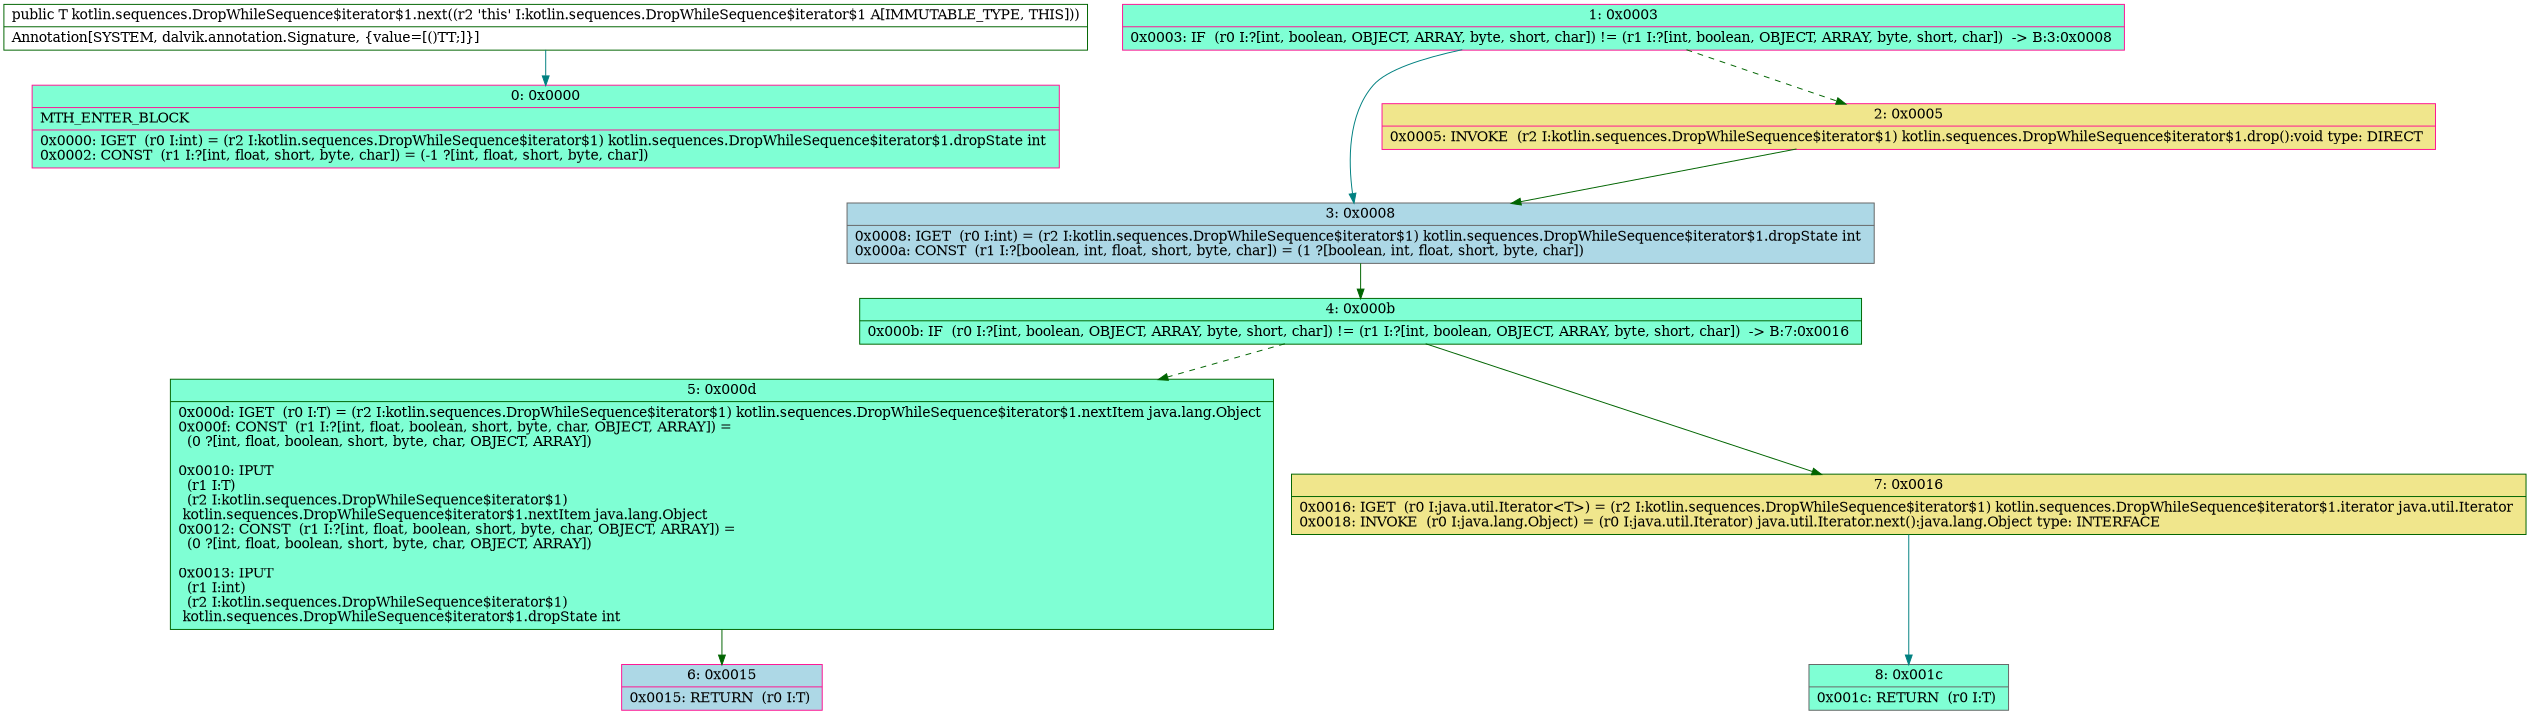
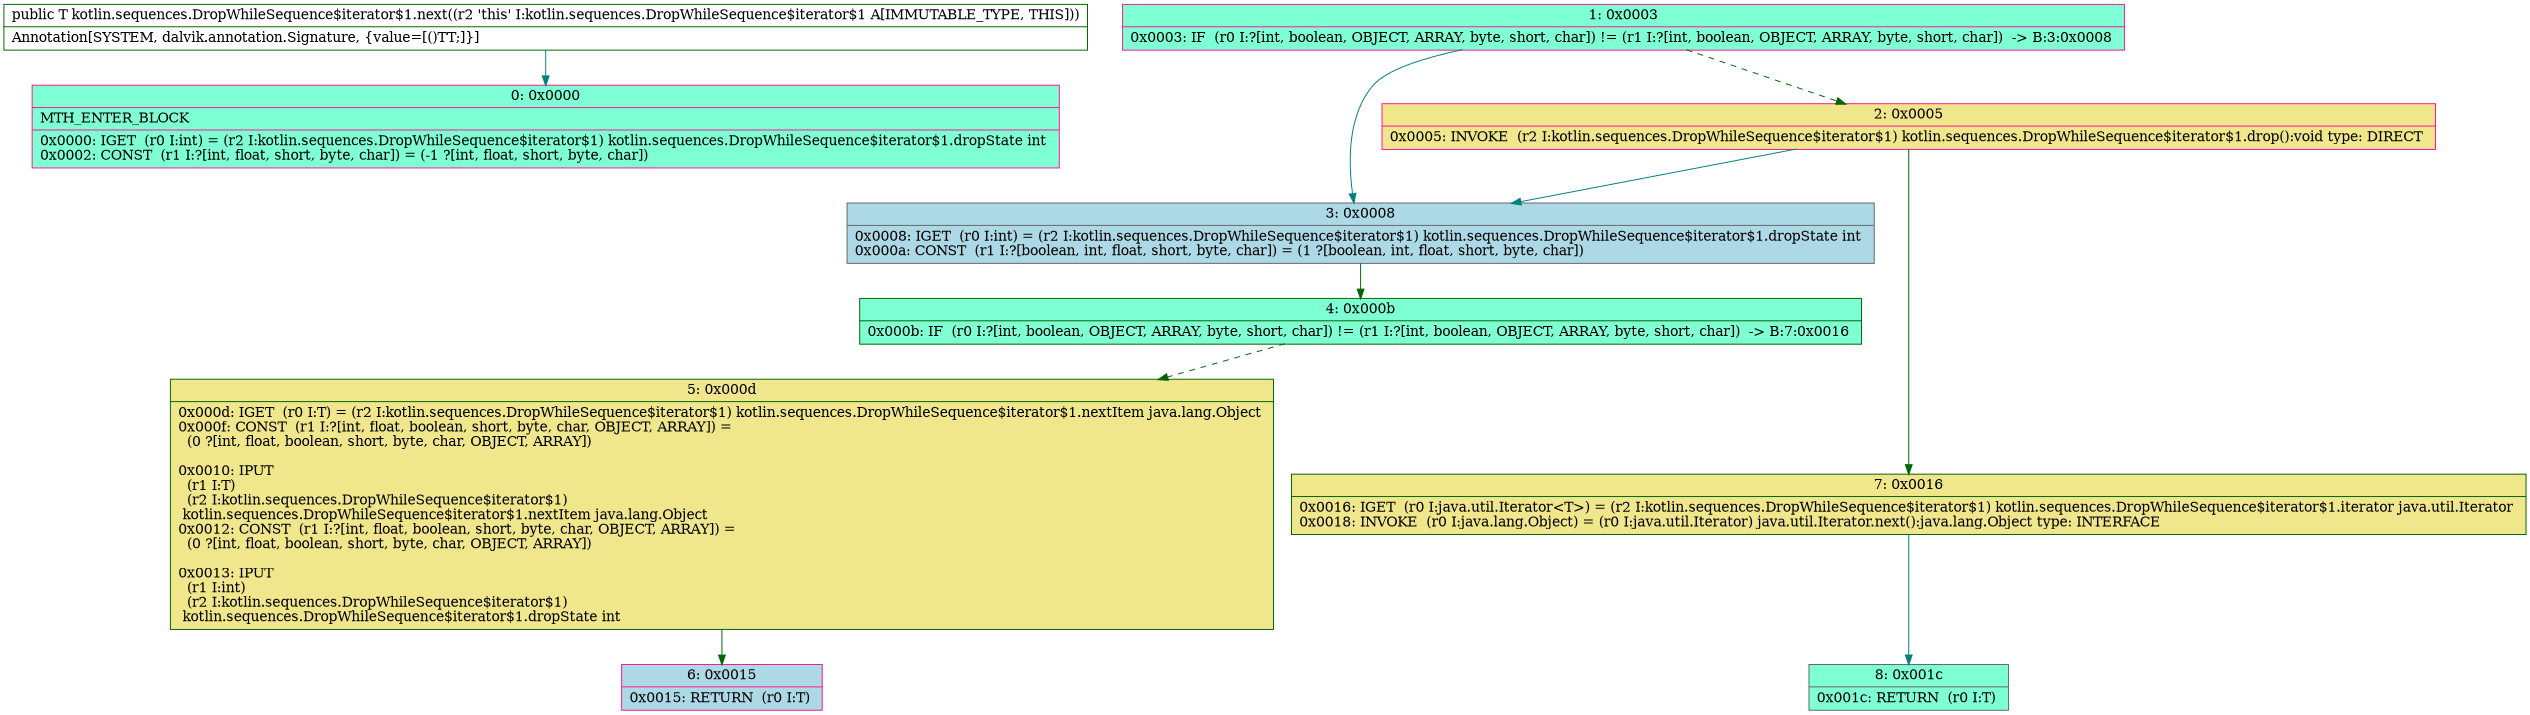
edge "2: 0x0005" -> "3: 0x0008": color darkgreen -> teal
edge "4: 0x000b" -> "7: 0x0016": now "2: 0x0005" -> "7: 0x0016"
node "5: 0x000d": fillcolor aquamarine -> khaki
